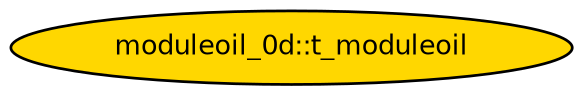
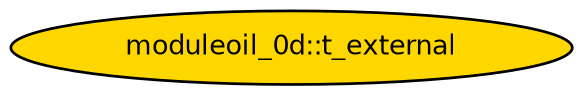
node "moduleoil_0d::t_moduleoil": label "moduleoil_0d::t_moduleoil" -> "moduleoil_0d::t_external"
